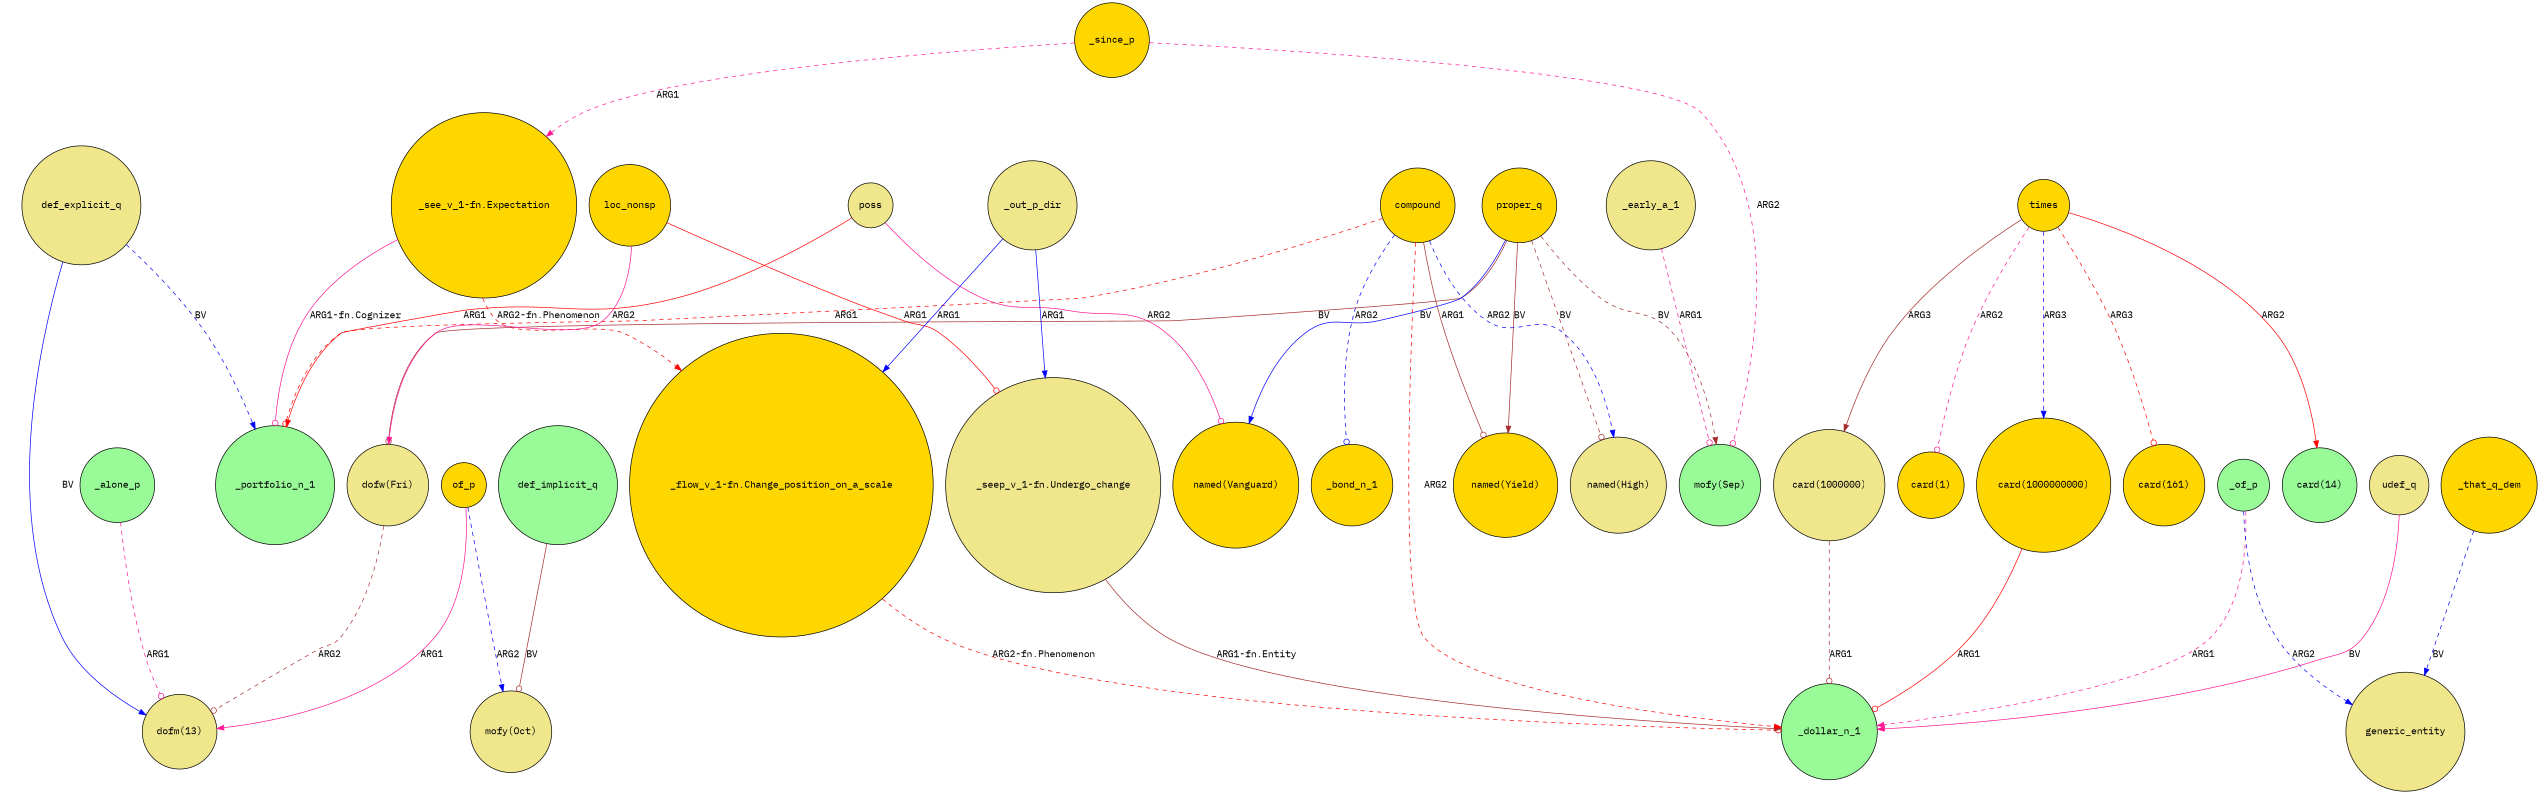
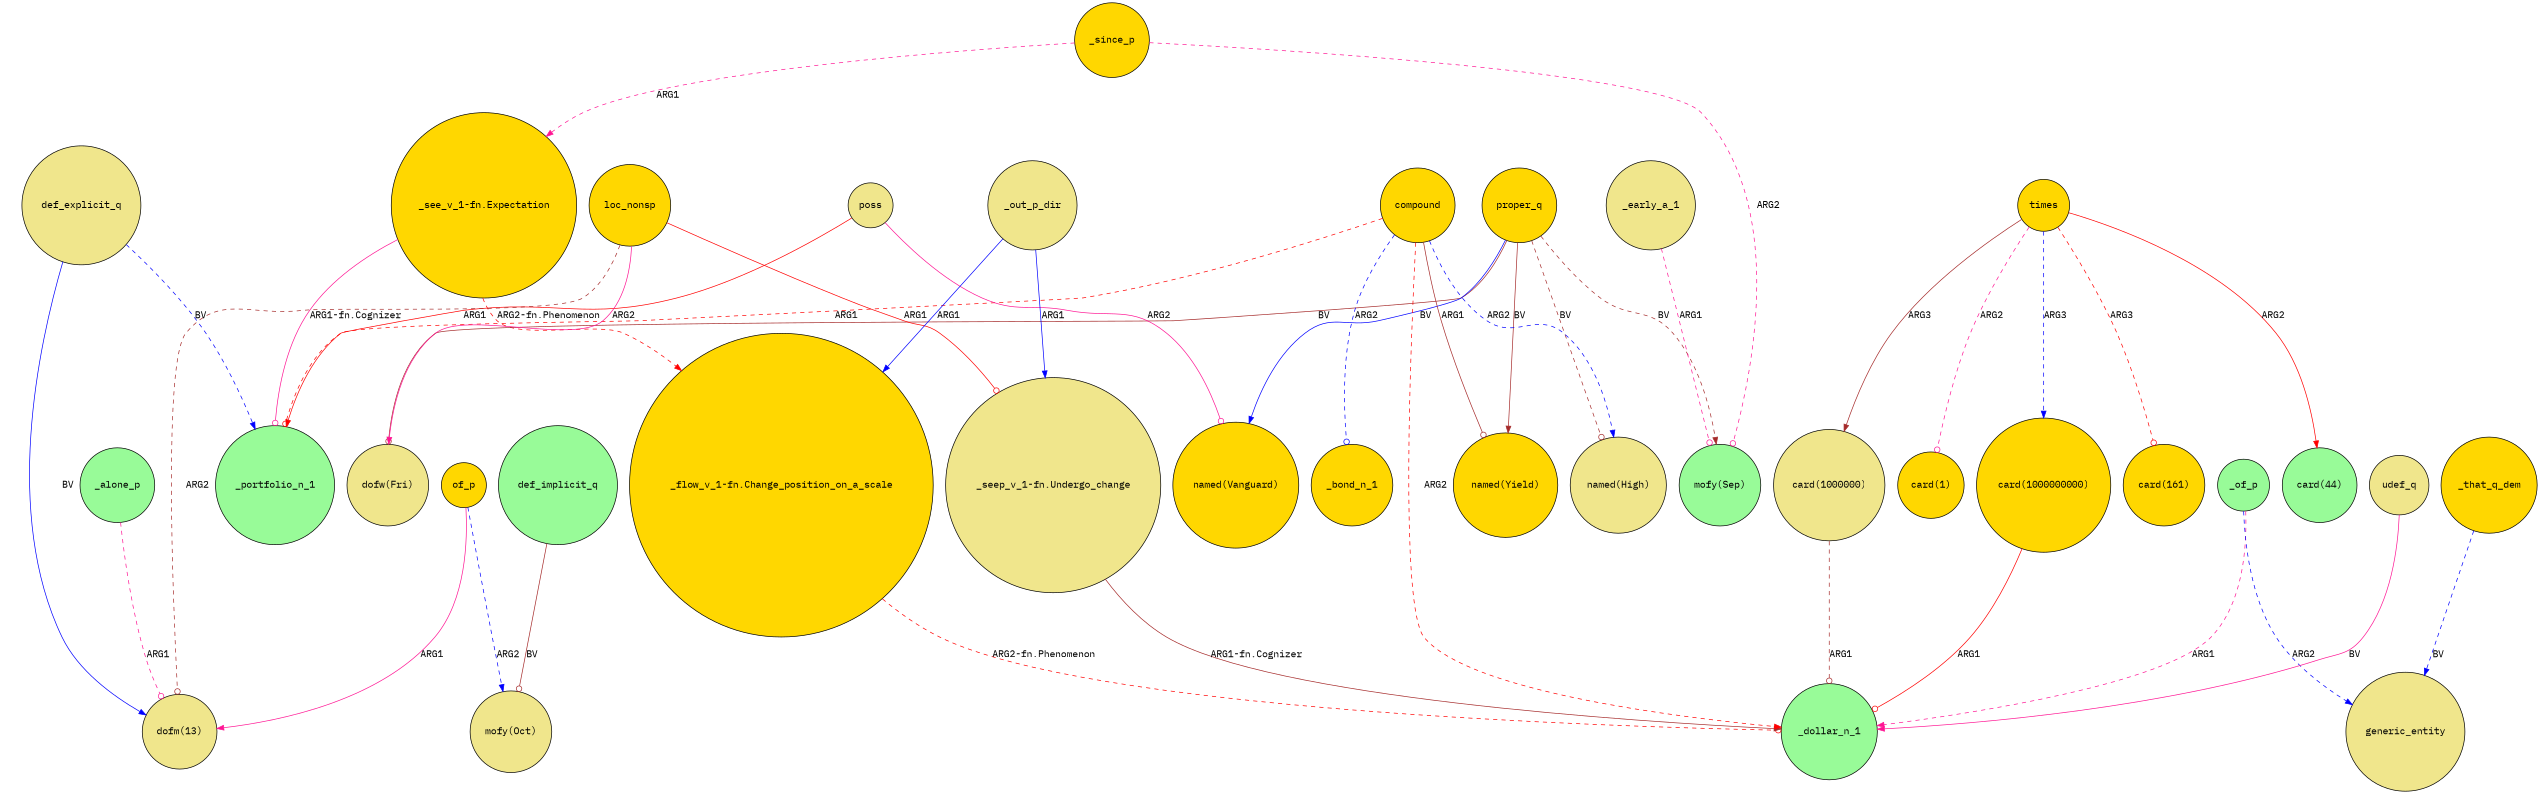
node "card(14)": label "card(14)" -> "card(44)"
edge "dofw(Fri)" -> "dofm(13)": now "loc_nonsp" -> "dofm(13)"
edge "_seep_v_1-fn.Undergo_change" -> "_dollar_n_1": label "ARG1-fn.Entity" -> "ARG1-fn.Cognizer"
